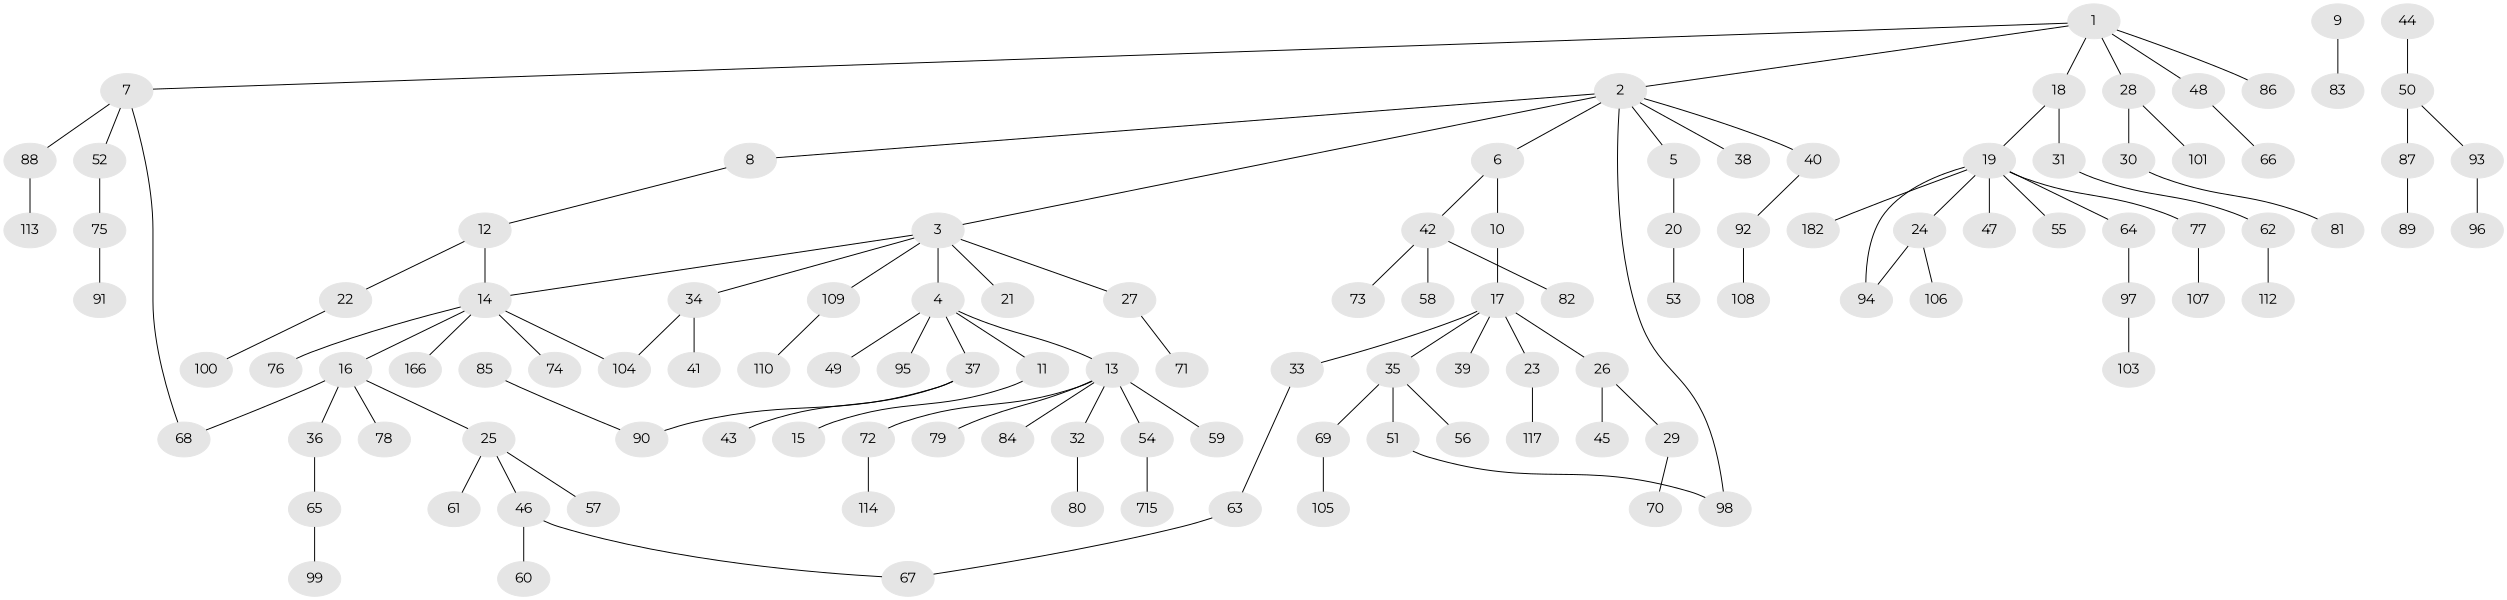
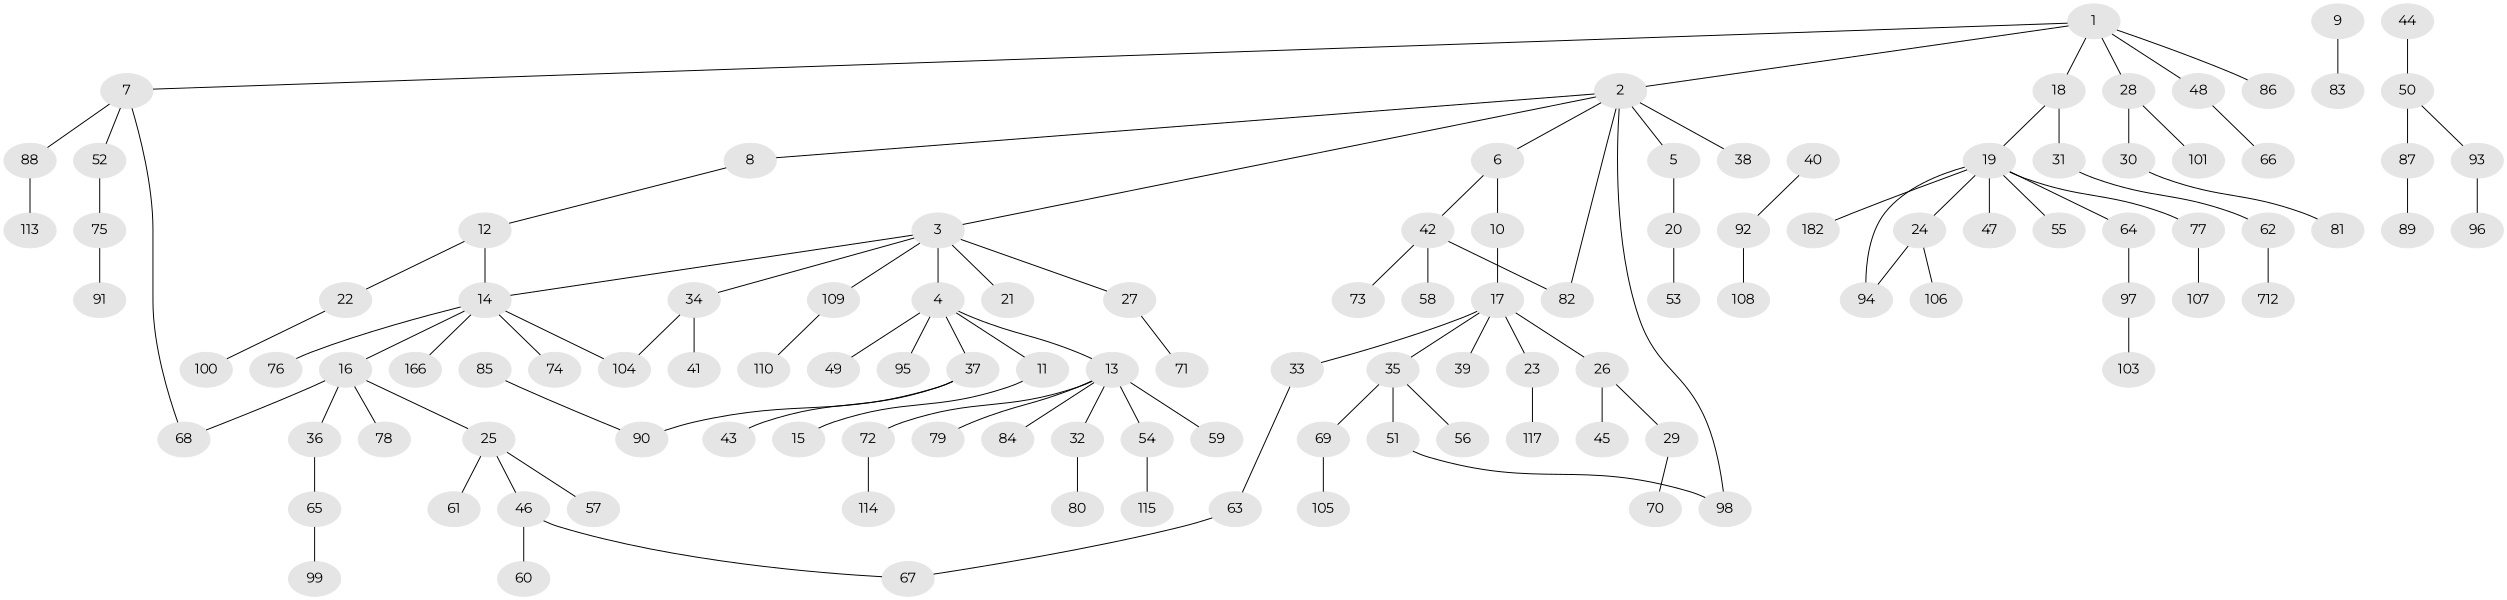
edge "2" -- "40": now "2" -- "82"
node "112": label "112" -> "712"
node "715": label "715" -> "115"
